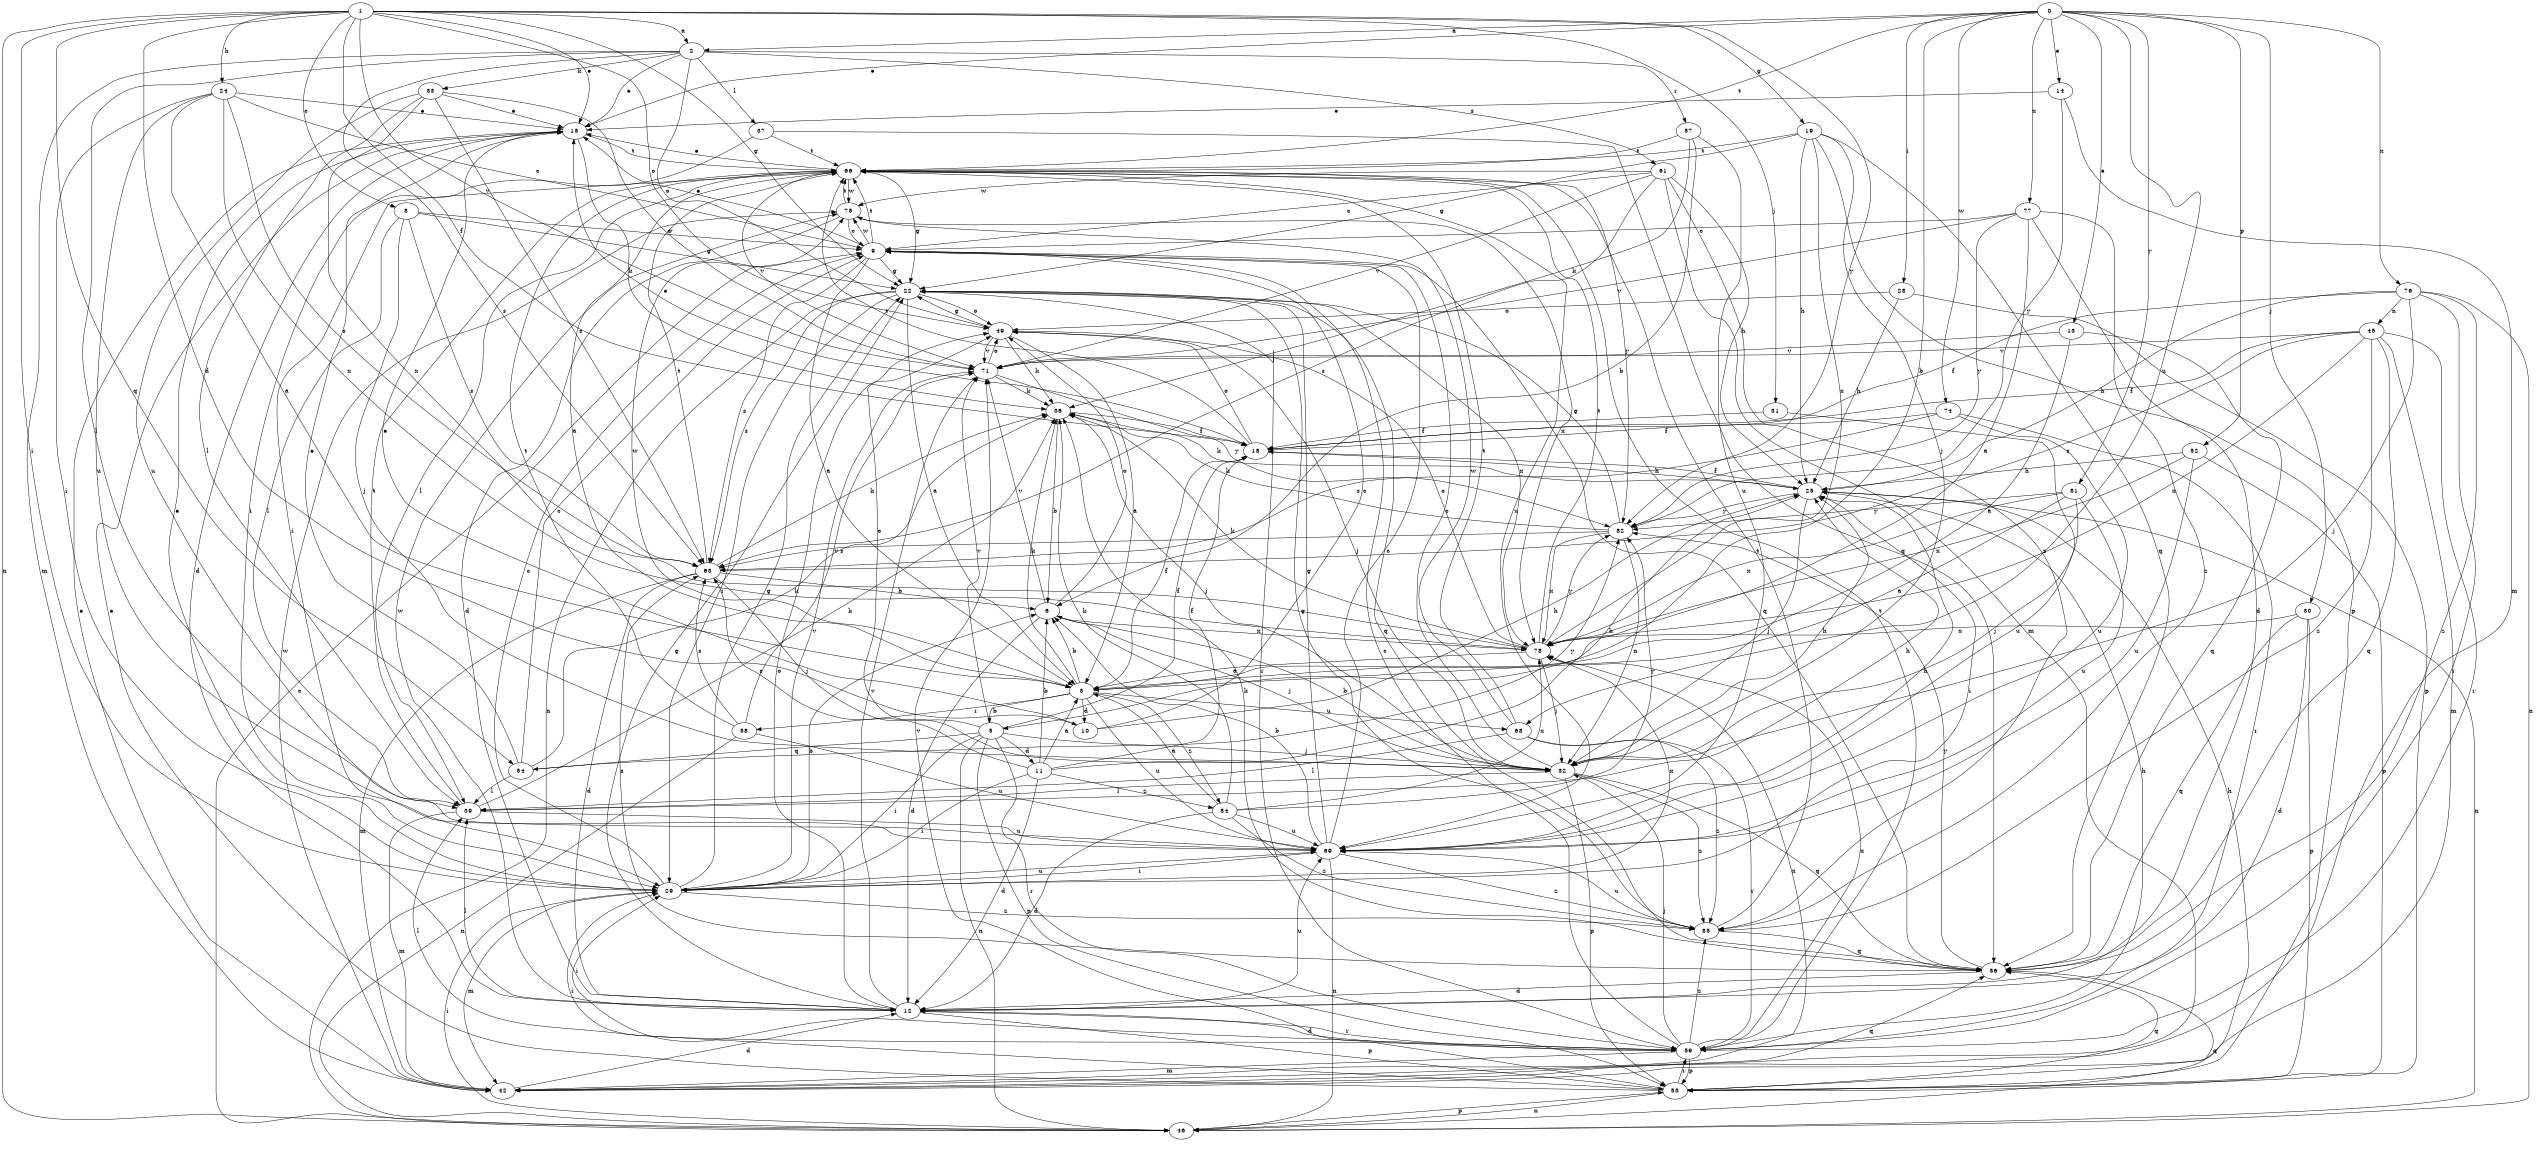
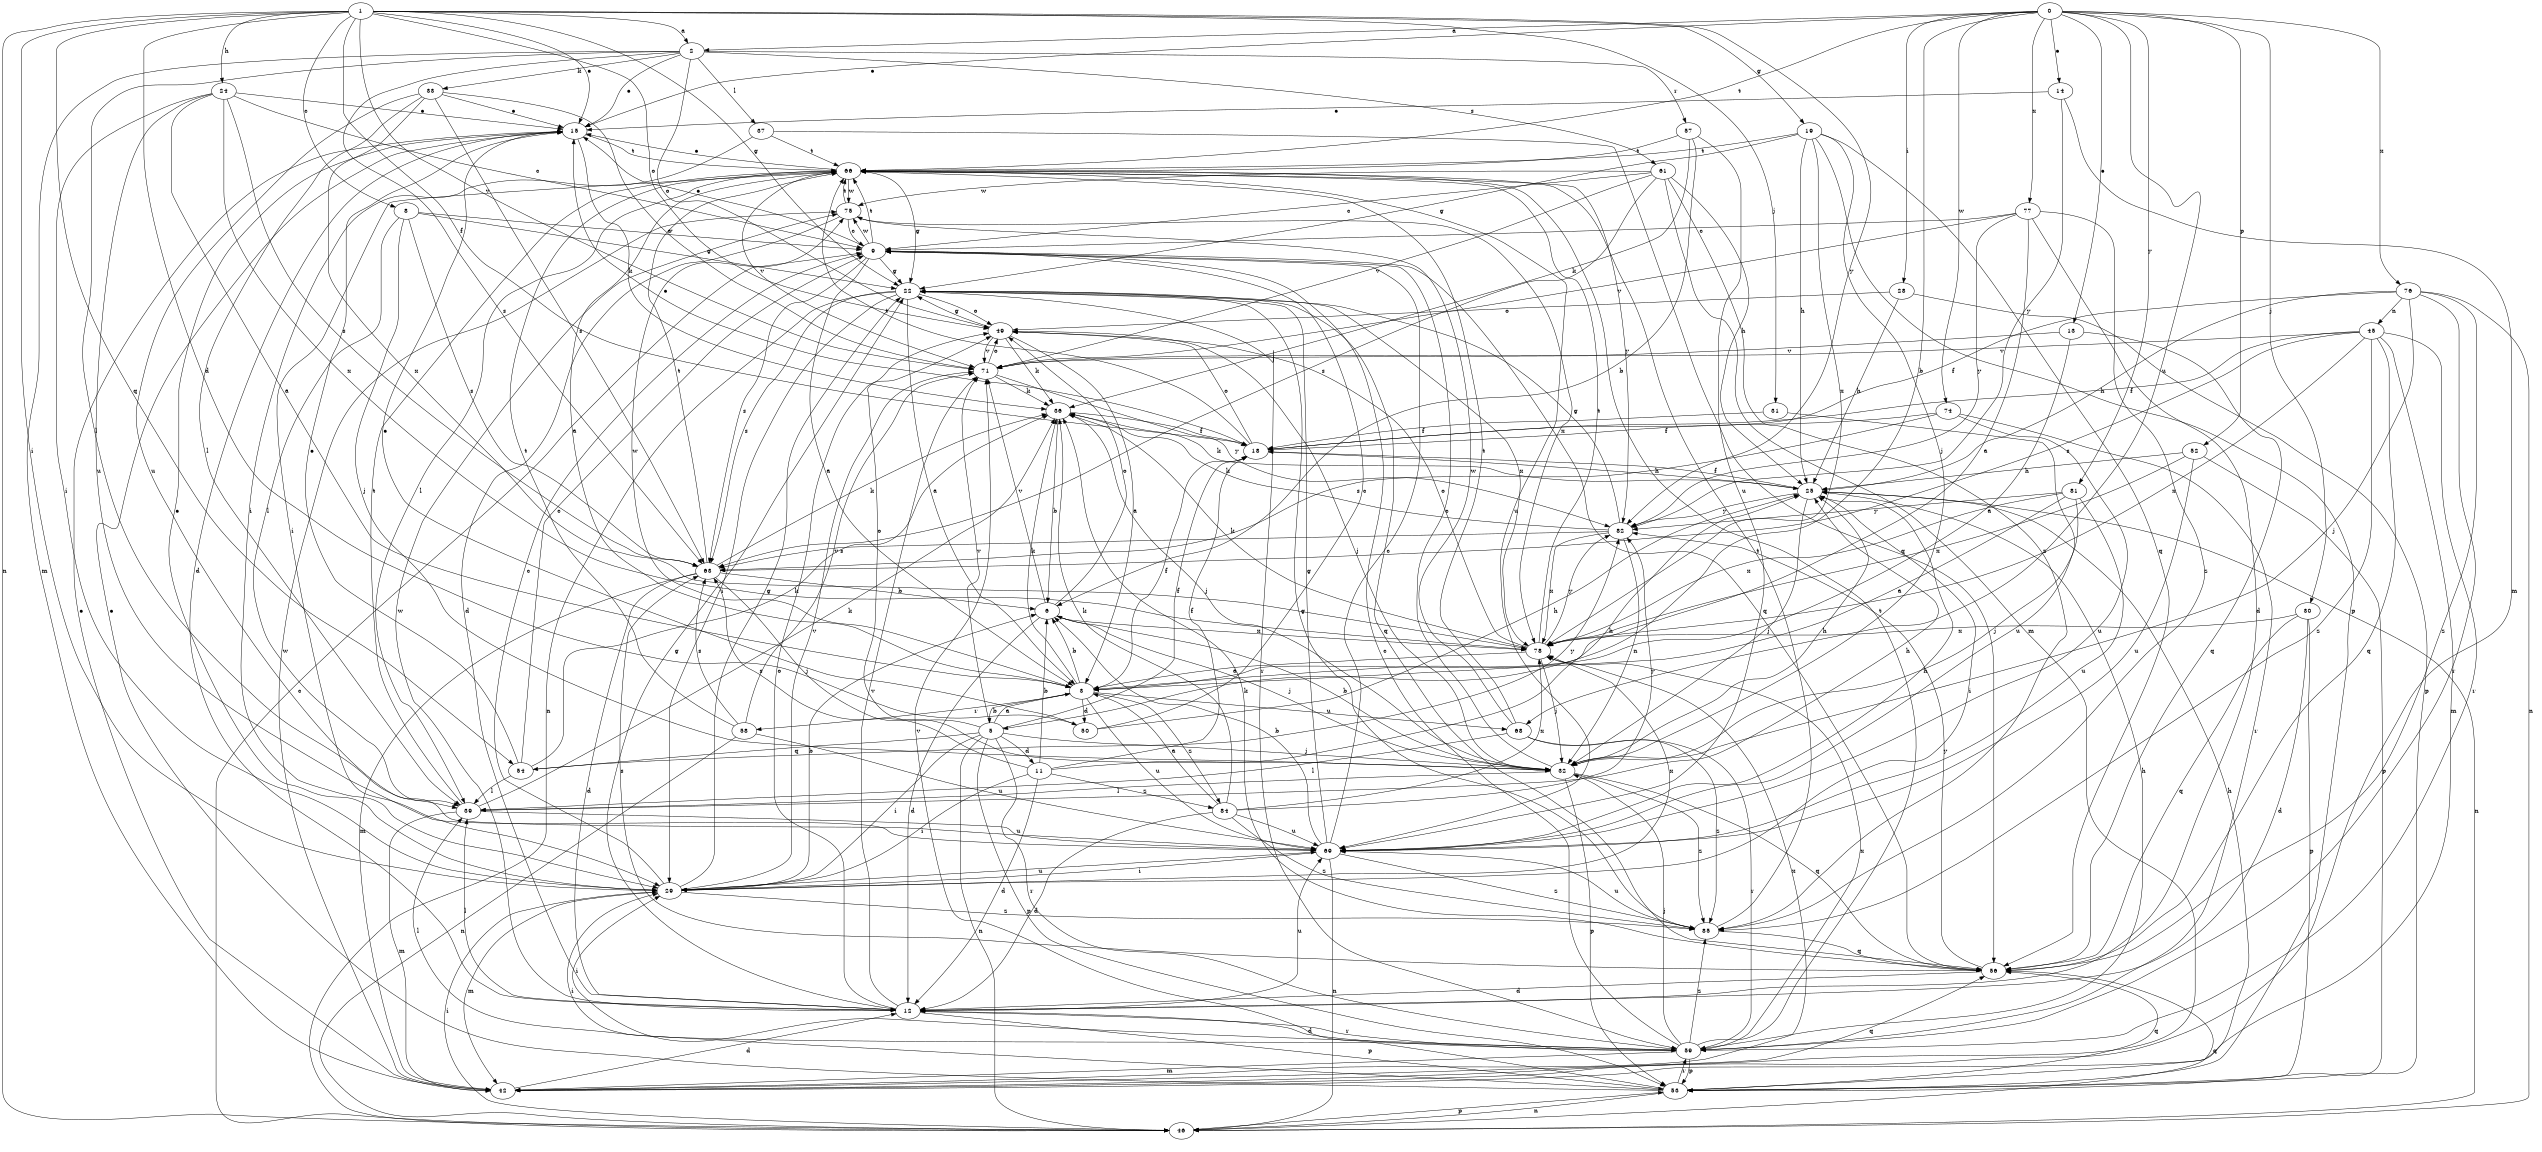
node "10": label "10" -> "50"
edge "11" -> "3": now "5" -> "3"
